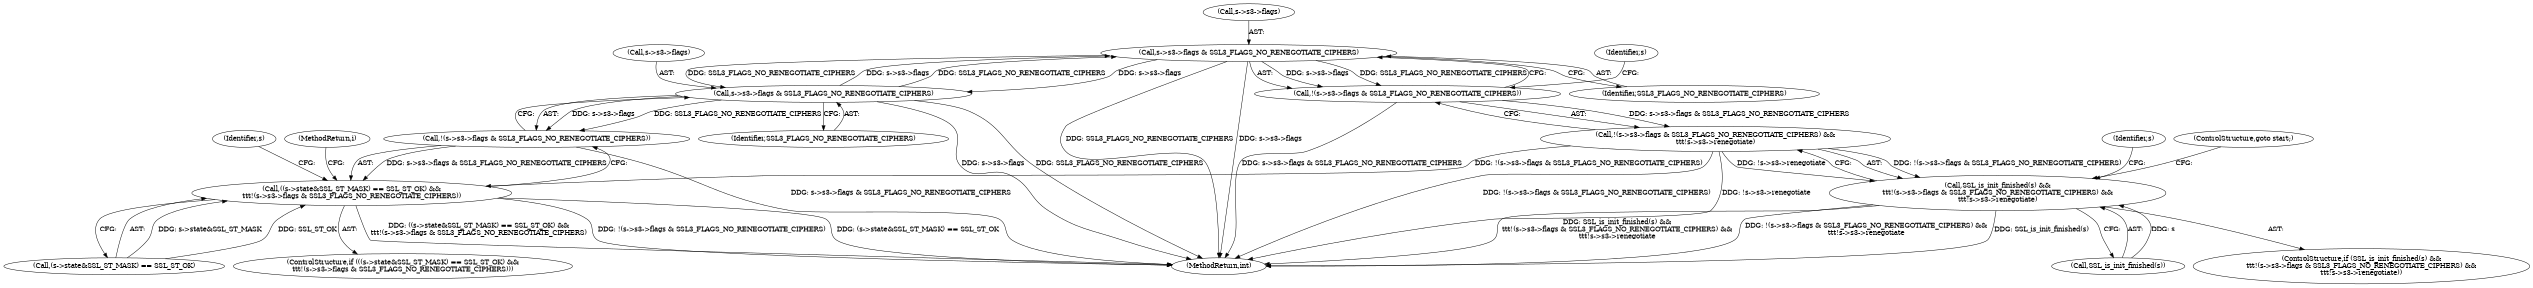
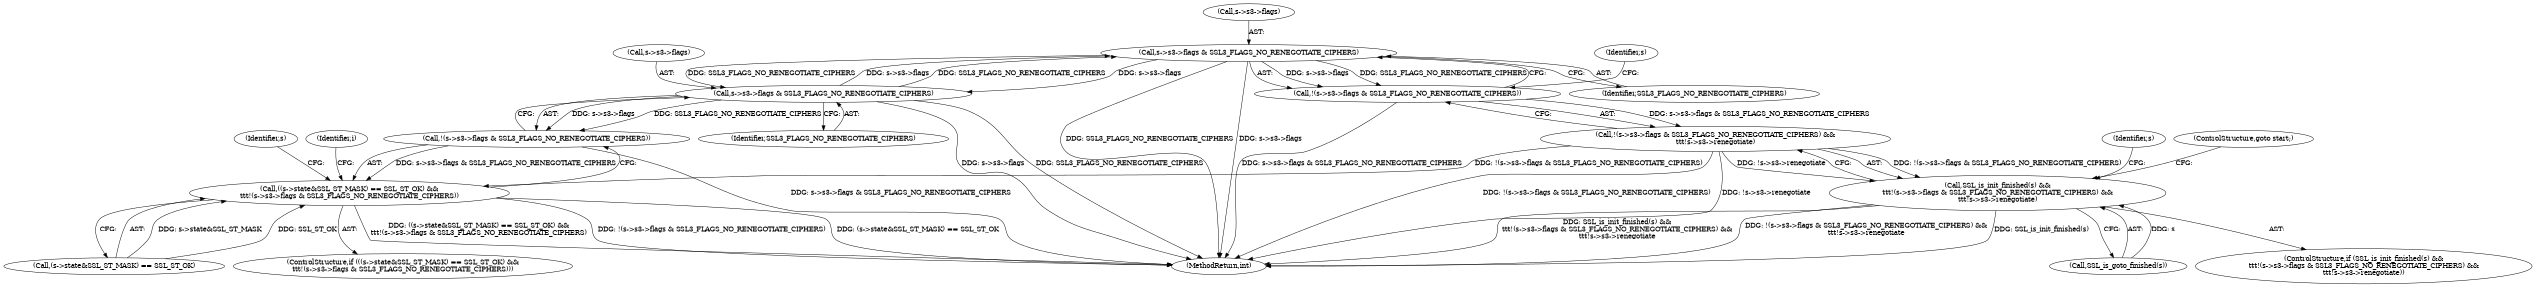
node "(MethodReturn,i)": label "(MethodReturn,i)" -> "(Identifier,i)"
node "(Call,SSL_is_init_finished(s))": label "(Call,SSL_is_init_finished(s))" -> "(Call,SSL_is_goto_finished(s))"
